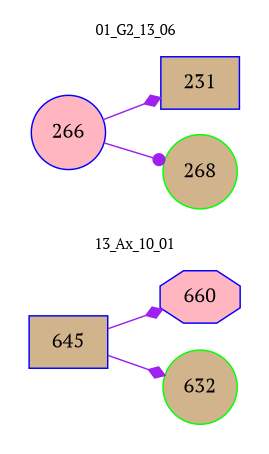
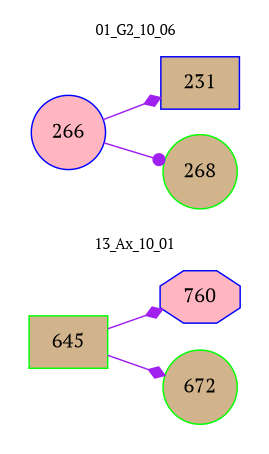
cluster "01_G2_13_06": label "01_G2_13_06" -> "01_G2_10_06"
node "660": label "660" -> "760"
node "645": color blue -> green
node "632": label "632" -> "672"
